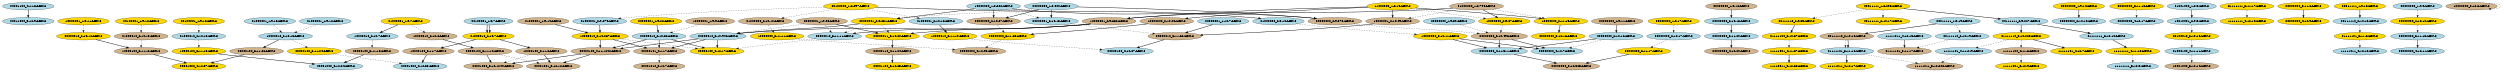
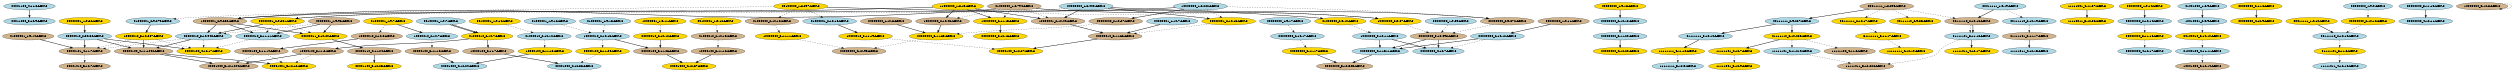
node "00000000_1-9:18-LEN:8": fillcolor tan -> gold
node "00011111_1-8:295-LEN:8": fillcolor gold -> tan
edge "01000000_1-8:794-LEN:8" -> "10000000_2-10:46-LEN:8": added
edge "00000000_1-8:400-LEN:8" -> "00000000_2-10:27-LEN:8": now "00000000_1-8:400-LEN:8" -> "10000001_2-10:49-LEN:8"
edge "10000000_1-8:222-LEN:8" -> "00000000_2-9:372-LEN:8": style bold -> dashed
edge "00011111_1-8:295-LEN:8" -> "00111110_2-10:18-LEN:8": added
node "10000001_1-9:9-LEN:8": removed
node "00000000_1-10:8-LEN:8": added
node "00000001_2-10:13-LEN:8": fillcolor lightblue -> gold
node "01000000_2-9:10-LEN:8": fillcolor lightblue -> gold
node "00000000_1-9:17-LEN:8": fillcolor gold -> lightblue
edge "01000001_1-9:14-LEN:8" -> "10000010_3-10:287-LEN:8": now "01000001_1-9:14-LEN:8" -> "00000101_4-11:7-LEN:8"
edge "00000001_1-9:96-LEN:8" -> "00000010_3-11:11-LEN:8": style dashed -> bold
edge "00111111_2-10:17-LEN:8" -> "31111111_3-11:17-LEN:8": added
edge "00000000_2-10:14-LEN:8" -> "00000000_3-11:18-LEN:8": added
edge "00000000_2-10:10-LEN:8" -> "00000000_3-11:13-LEN:8": now "00000000_2-10:10-LEN:8" -> "00111110_2-10:10-LEN:8"
node "00000010_2-10:32-LEN:8": label "00000010_2-10:32-LEN:8" -> "00000010_2-50:32-LEN:8"
node "10000000_3-10:11-LEN:8": fillcolor gold -> lightblue
node "01111100_3-10:37-LEN:8": removed
edge "00000010_2-10:12-LEN:8" -> "10000100_3-11:12-LEN:8": now "00000010_2-10:12-LEN:8" -> "00000100_3-11:26-LEN:8"
edge "10000010_3-10:287-LEN:8" -> "00000101_4-11:7-LEN:8": style bold -> dashed
edge "00000010_3-10:942-LEN:8" -> "00000101_4-11:7-LEN:8": style bold -> dashed
edge "00000010_3-10:942-LEN:8" -> "00000100_4-12:17-LEN:8": style bold -> dashed
edge "11111011_4-12:15-LEN:8" -> "01111101_3-11:17-LEN:8": reversed
node "00000100_4-12:87-LEN:8": fillcolor lightblue -> gold
node "00000000_4-12:20-LEN:8": fillcolor tan -> gold
edge "10000100_3-11:8-LEN:8" -> "00001001_5-12:12-LEN:8": style bold -> dashed
edge "00000100_3-11:14-LEN:8" -> "00001000_5-12:1244-LEN:8": style bold -> dashed
edge "10000100_3-11:8-LEN:8" -> "00001000_5-12:1244-LEN:8": style dashed -> bold
edge "11111100_4-11:8-LEN:8" -> "11111001_5-12:9-LEN:8": now "11111101_4-12:7-LEN:8" -> "11111001_5-12:9-LEN:8"
node "00001001_5-12:12-LEN:8": fillcolor tan -> gold
